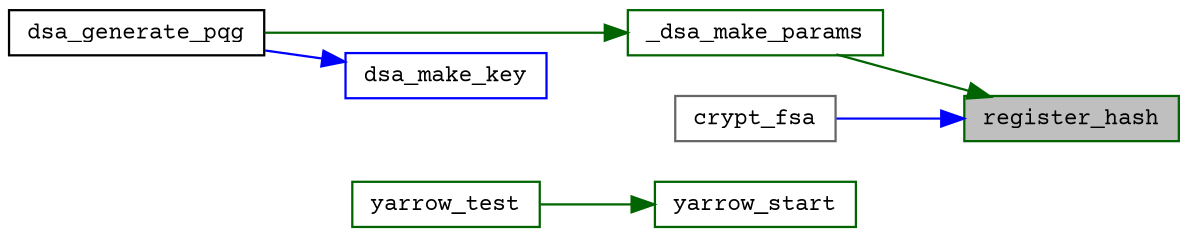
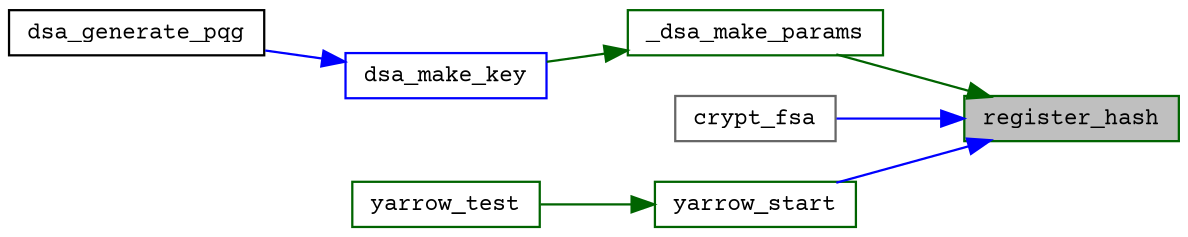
edge "dsa_generate_pqg" -> "_dsa_make_params": now "dsa_make_key" -> "_dsa_make_params"
edge "yarrow_start" -> "register_hash": added
